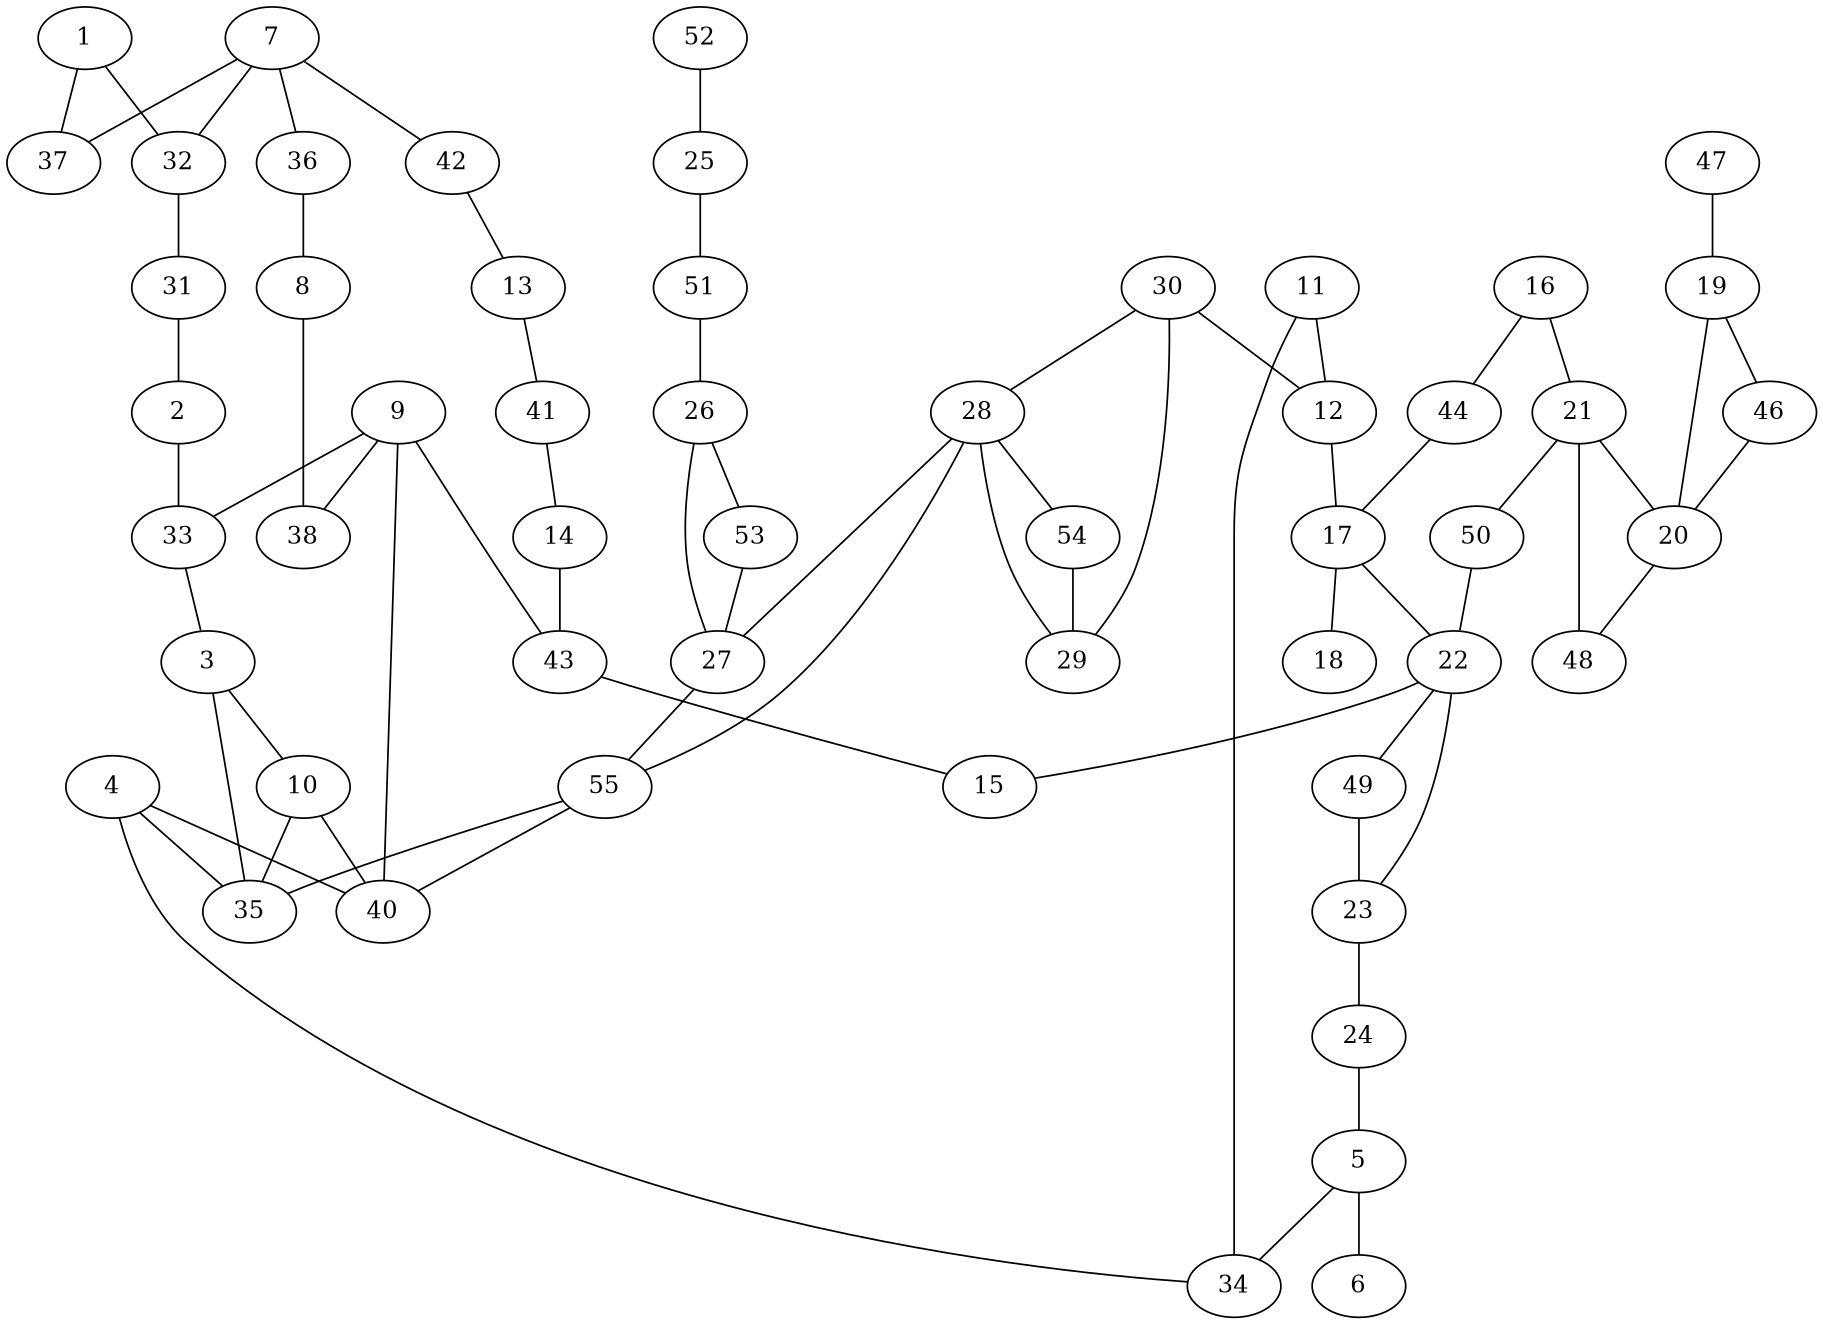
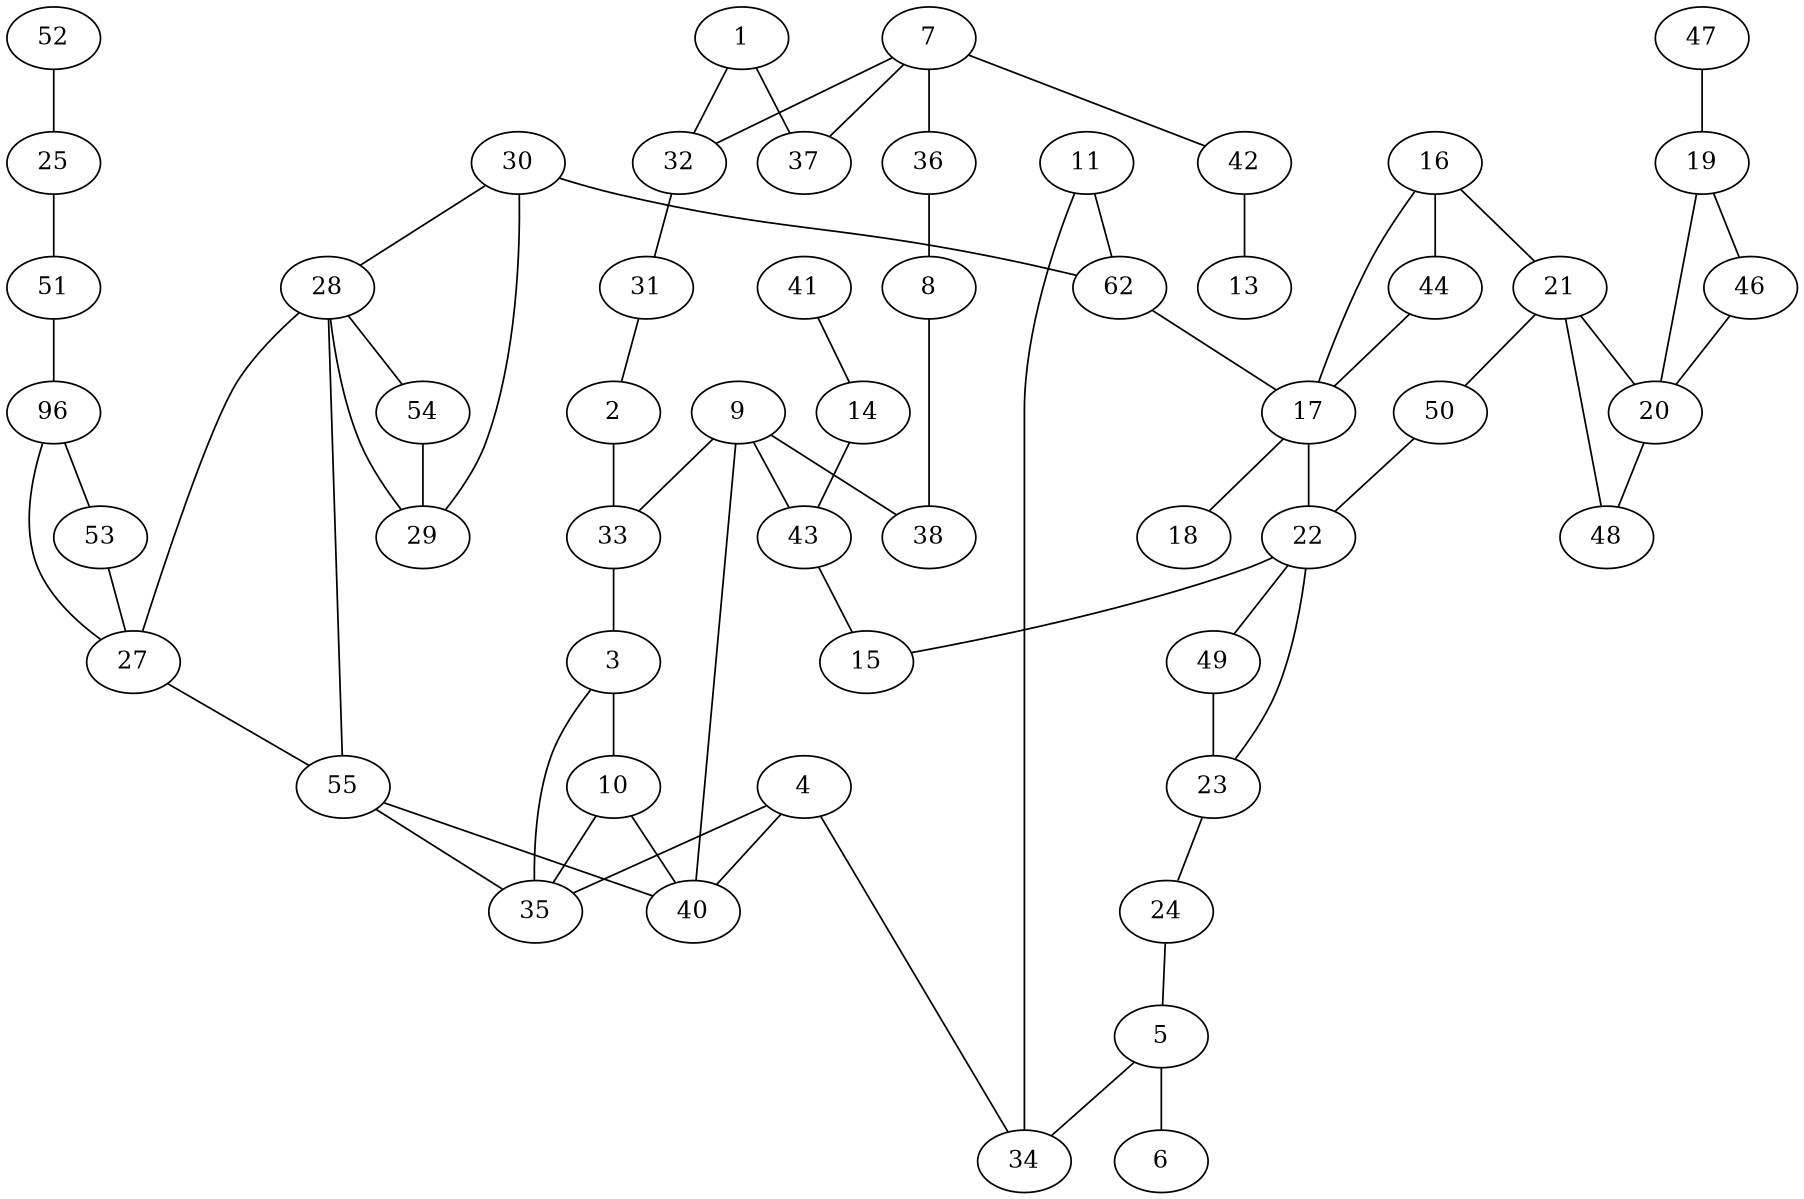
edge "16" -- "17": added
edge "13" -- "41": removed
node "26": label "26" -> "96"
node "12": label "12" -> "62"
